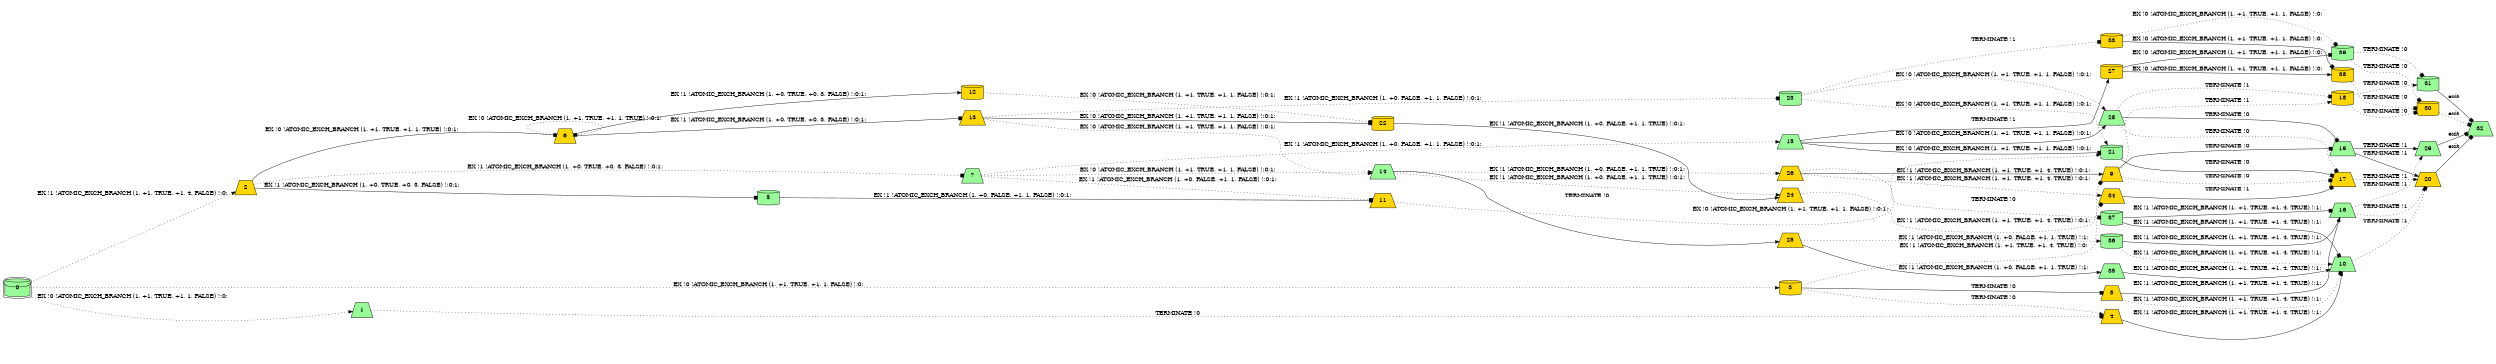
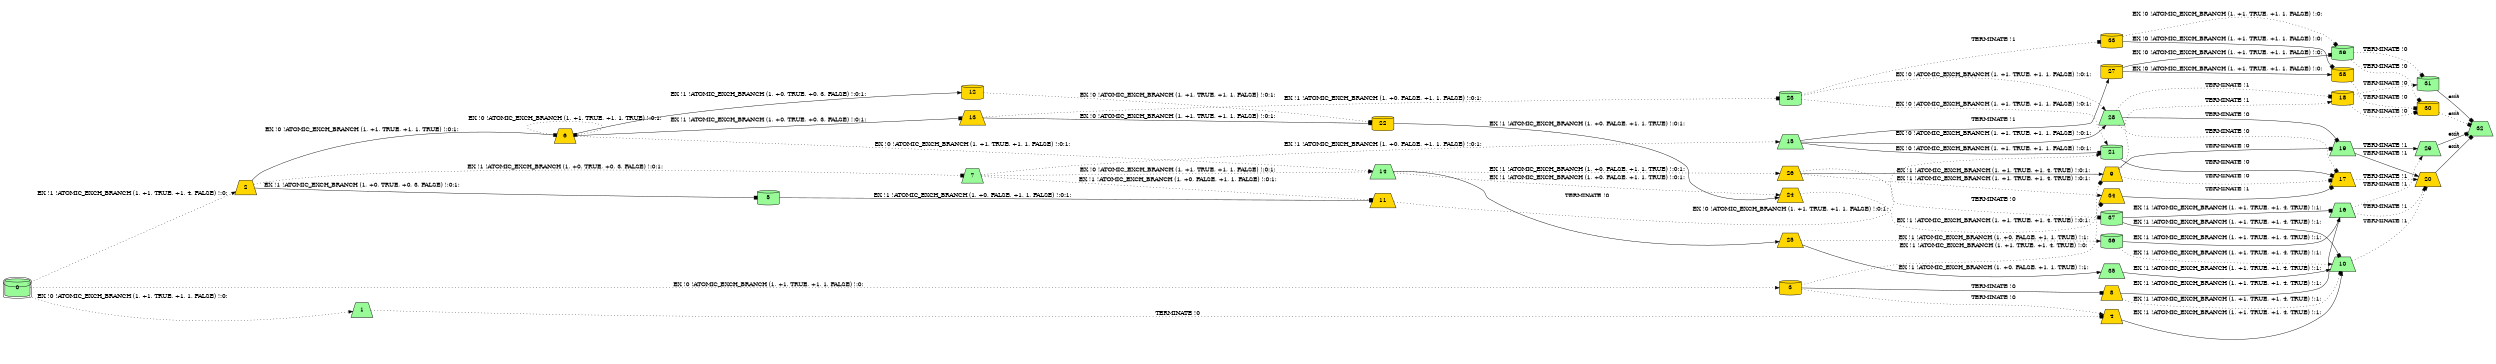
edge "13" -> "14": now "6" -> "14"
